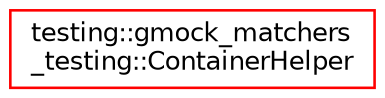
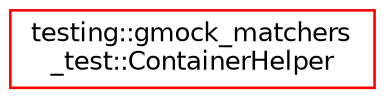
node "testing::gmock_matchers _testing::ContainerHelper": label "testing::gmock_matchers _testing::ContainerHelper" -> "testing::gmock_matchers _test::ContainerHelper"
